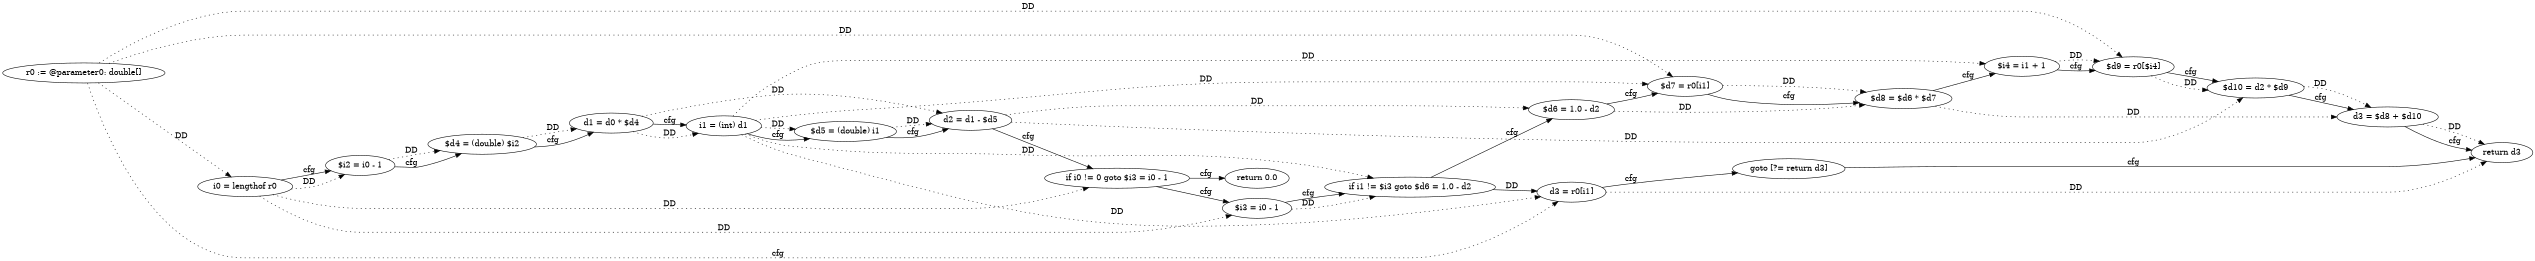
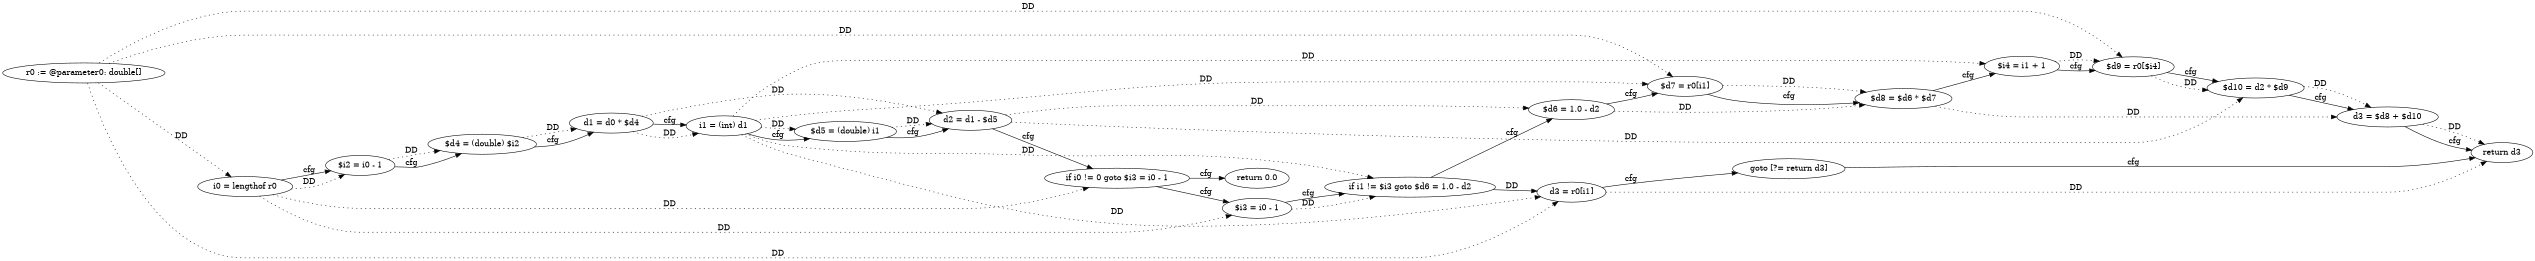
edge "r0 := @parameter0: double[]" -> "d3 = r0[i1]": label "cfg" -> "DD"
